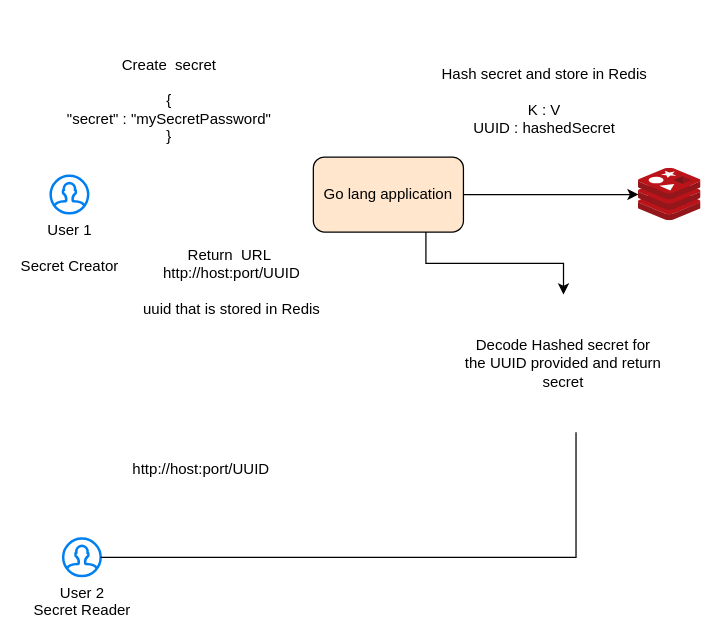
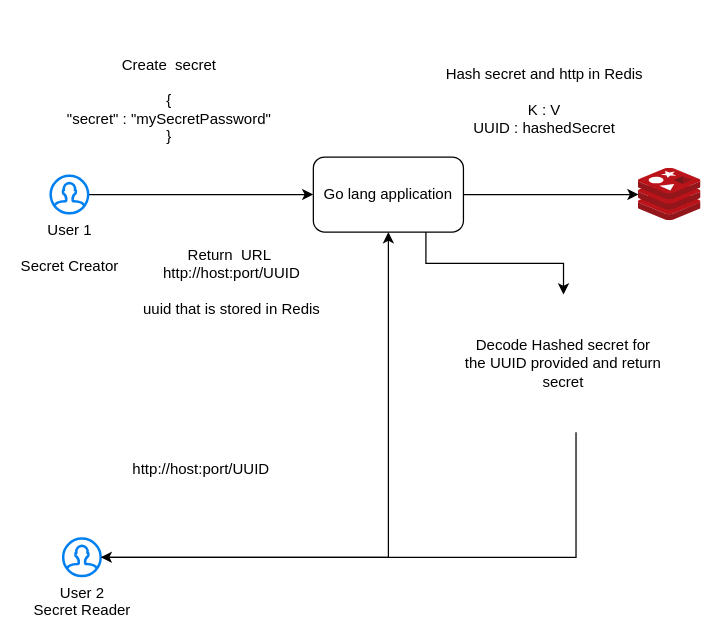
node "Hash secret and store in Redis K : V UUID : hashedSecret": label "Hash secret and store in Redis K : V UUID : hashedSecret" -> "Hash secret and http in Redis K : V UUID : hashedSecret"
edge "User 1 Secret Creator" -> "Go lang application": added
node "Go lang application": fillcolor #ffe6cc -> #ffffff
edge "User 2 Secret Reader" -> "Go lang application": added
edge "Decode Hashed secret for the UUID provided and return secret" -- "User 2 Secret Reader": arrowhead none -> classic
